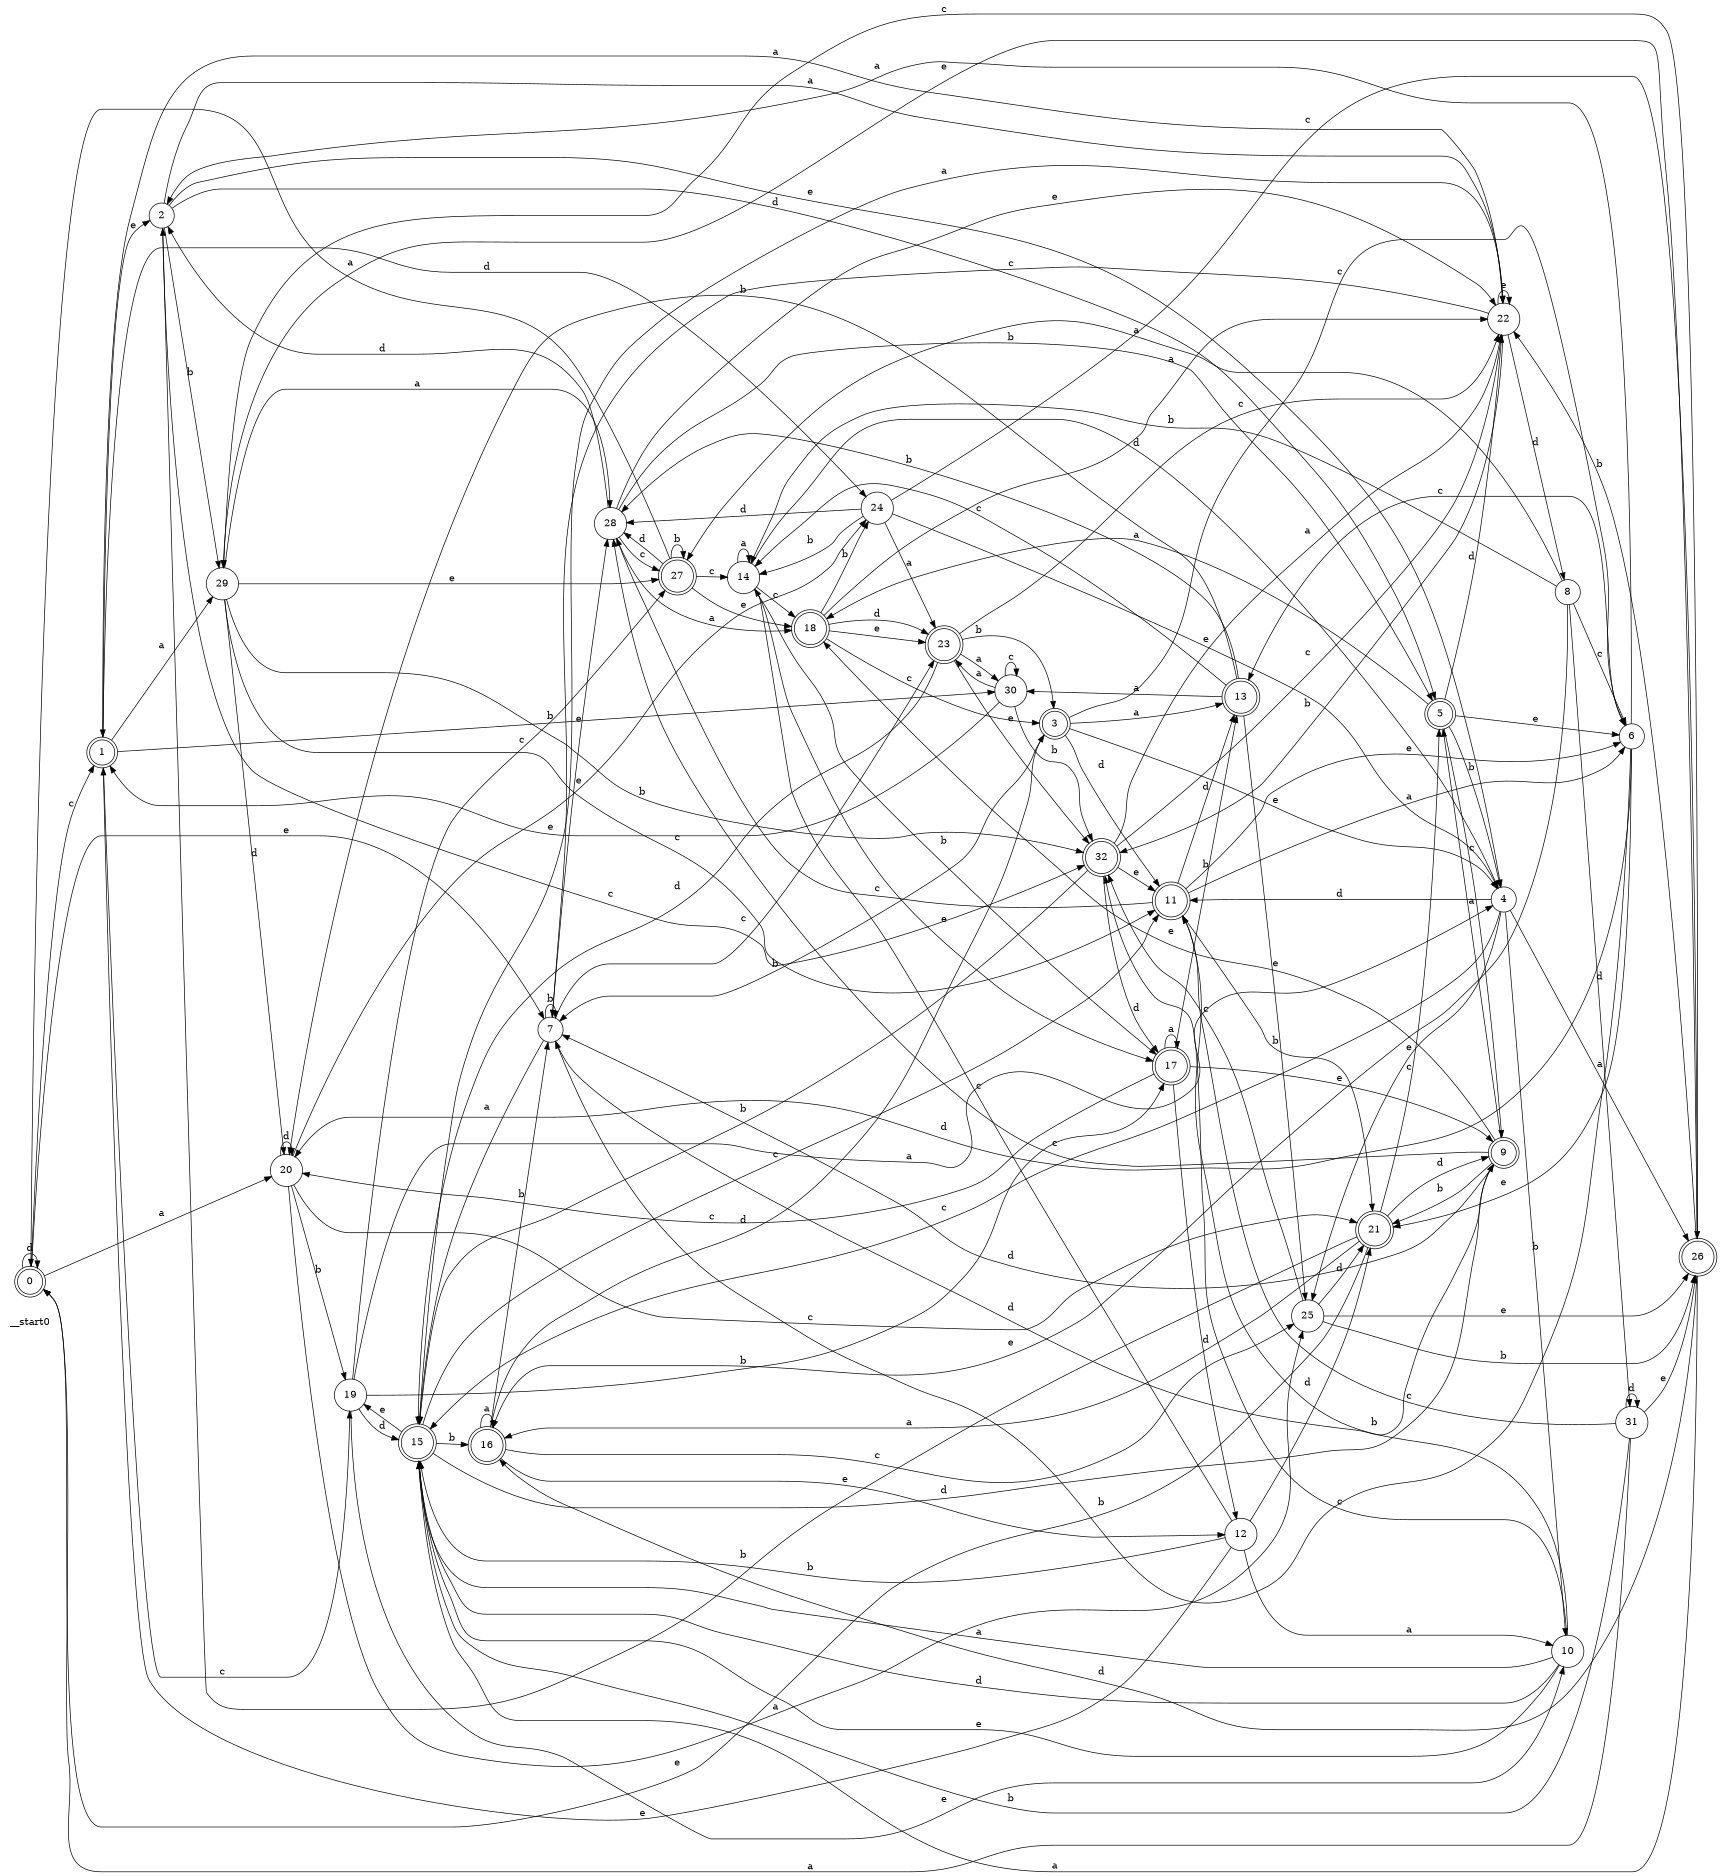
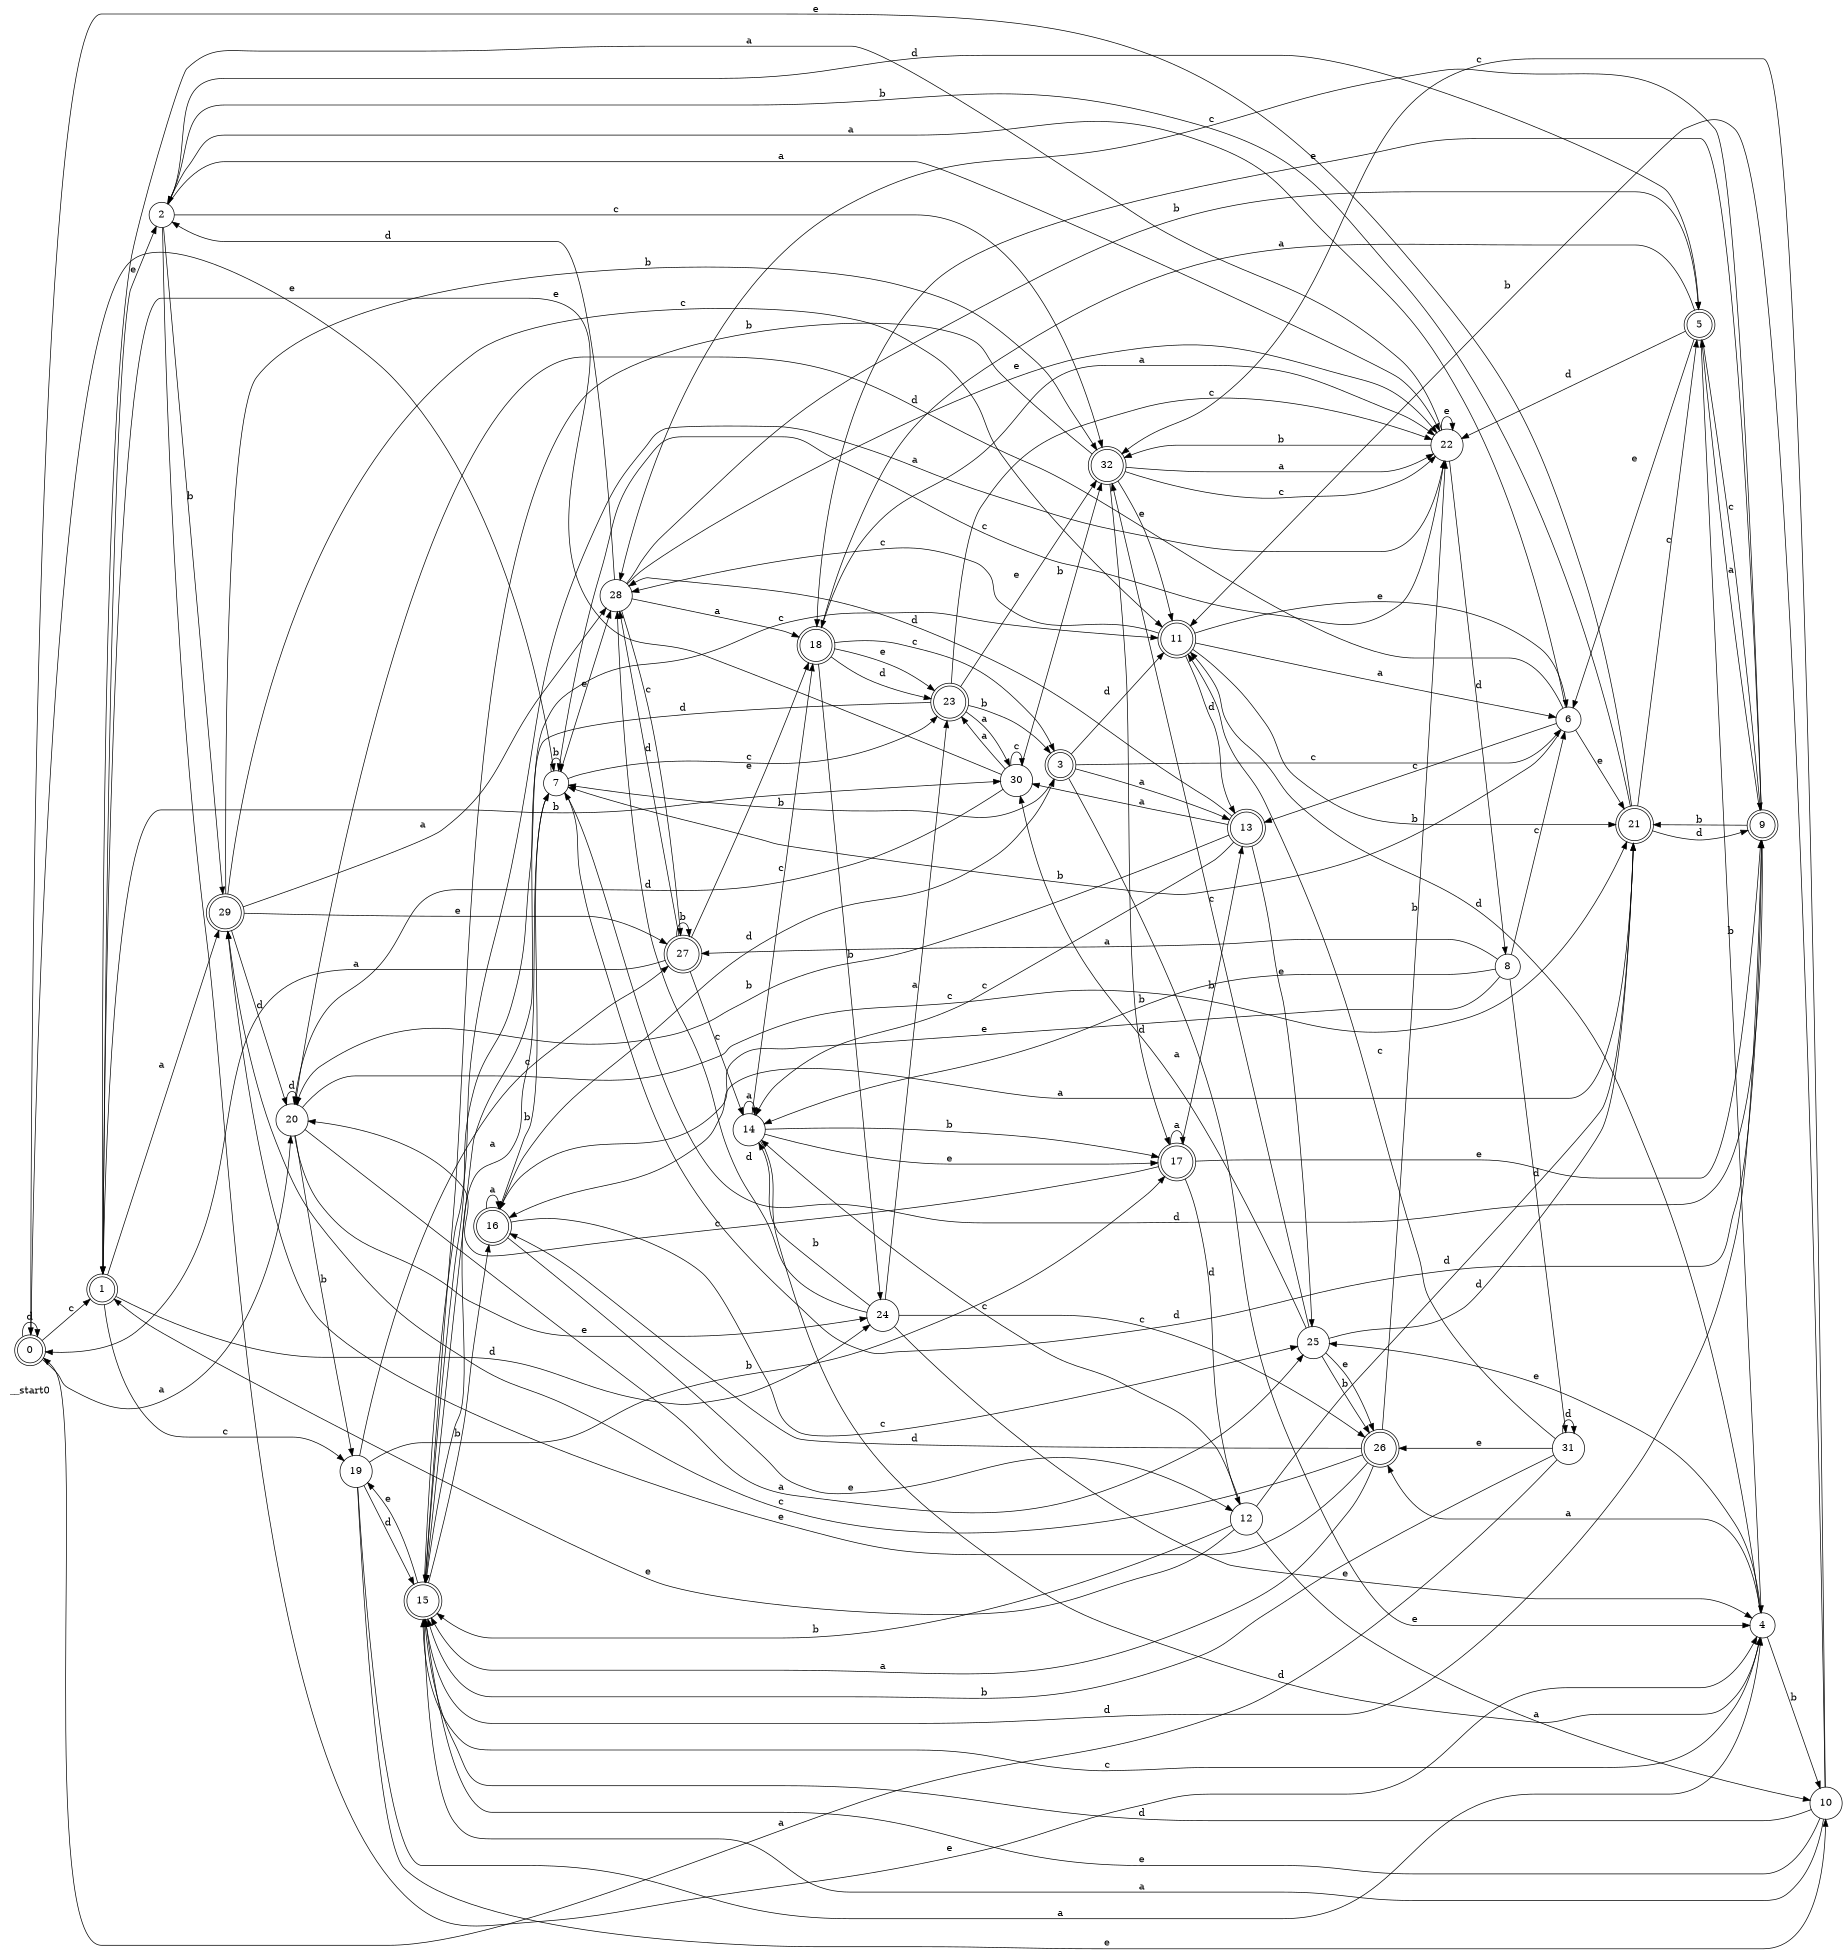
edge "13" -> "28": label "b" -> "d"
node "29": shape circle -> doublecircle
edge "30" -> "20": added, label "d"
edge "25" -> "30": added, label "a"
